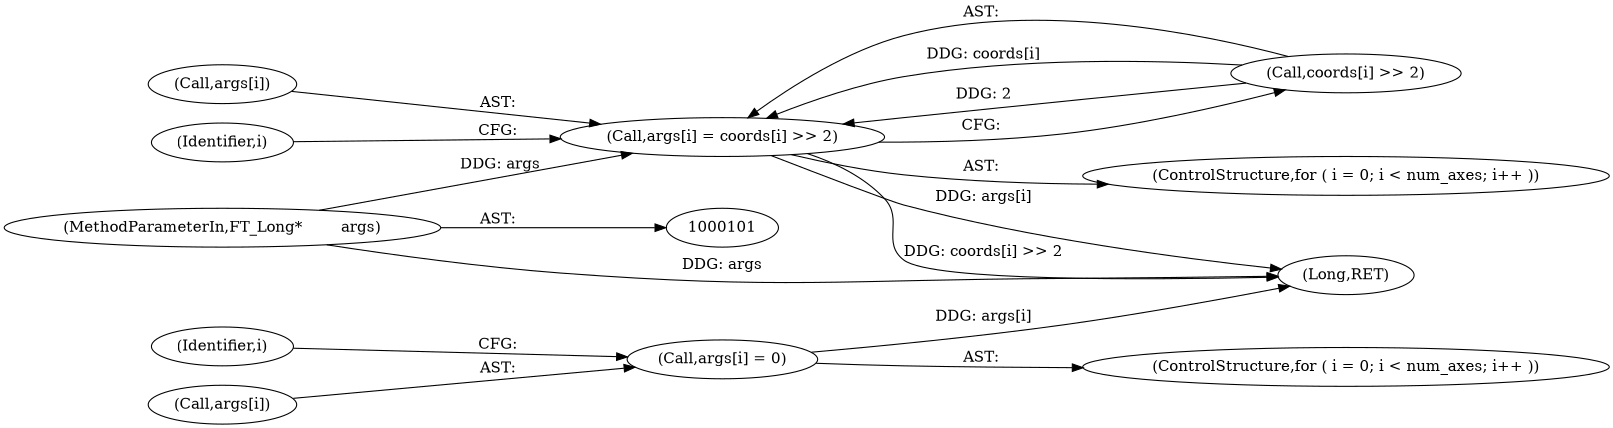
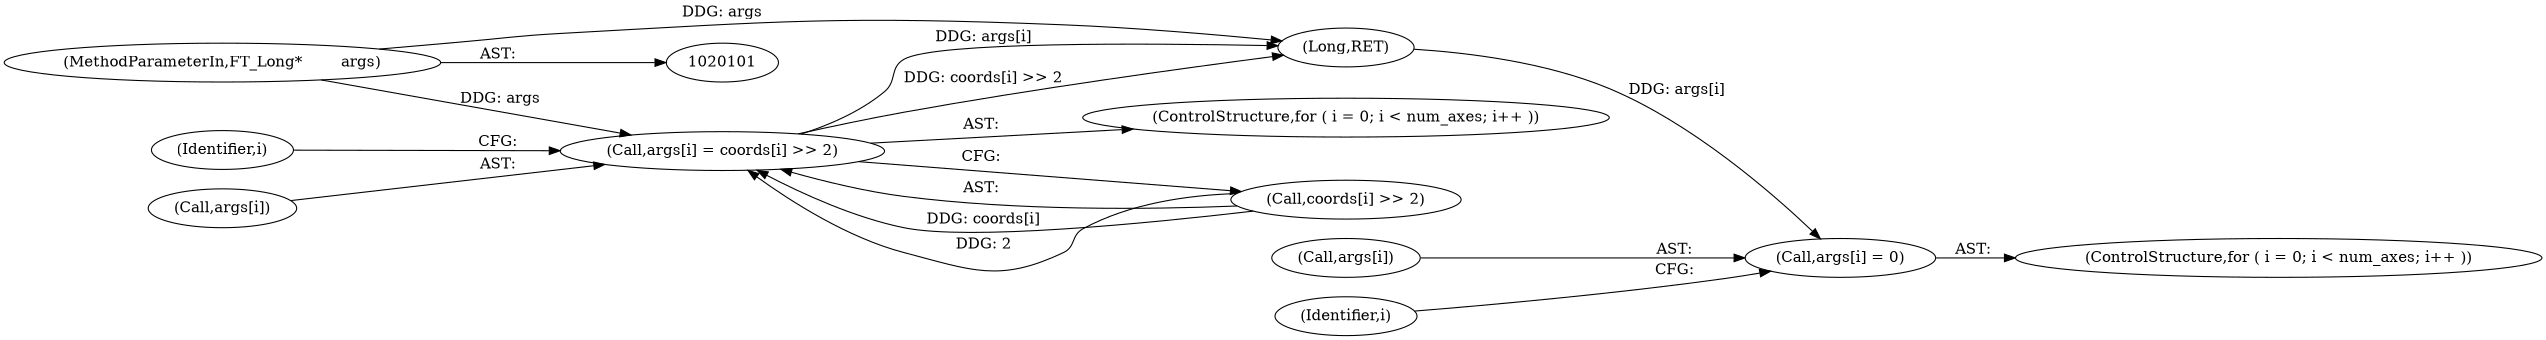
node "1000101": label "1000101" -> "1020101"
edge "(Call,args[i] = 0)" -> "(Long,RET)": reversed
